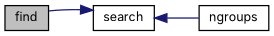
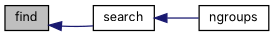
edge "find" -> "search": reversed
